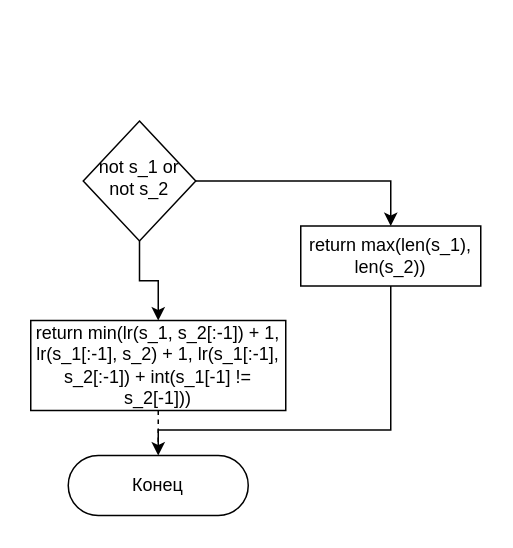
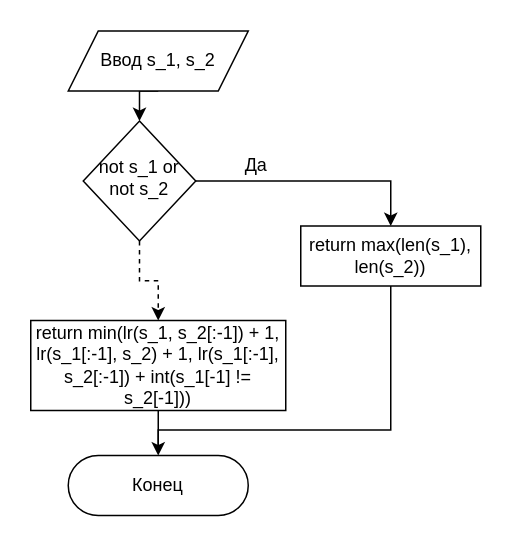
node "Ввод s_1, s_2": added
edge "Ввод s_1, s_2" -> "not s_1 or not s_2": added
node "Да": added
edge "not s_1 or not s_2" -> "return min(lr(s_1, s_2[:-1]) + 1, lr(s_1[:-1], s_2) + 1, lr(s_1[:-1], s_2[:-1]) + int(s_1[-1] != s_2[-1]))": style solid -> dashed
edge "return min(lr(s_1, s_2[:-1]) + 1, lr(s_1[:-1], s_2) + 1, lr(s_1[:-1], s_2[:-1]) + int(s_1[-1] != s_2[-1]))" -> "Конец": style dashed -> solid
